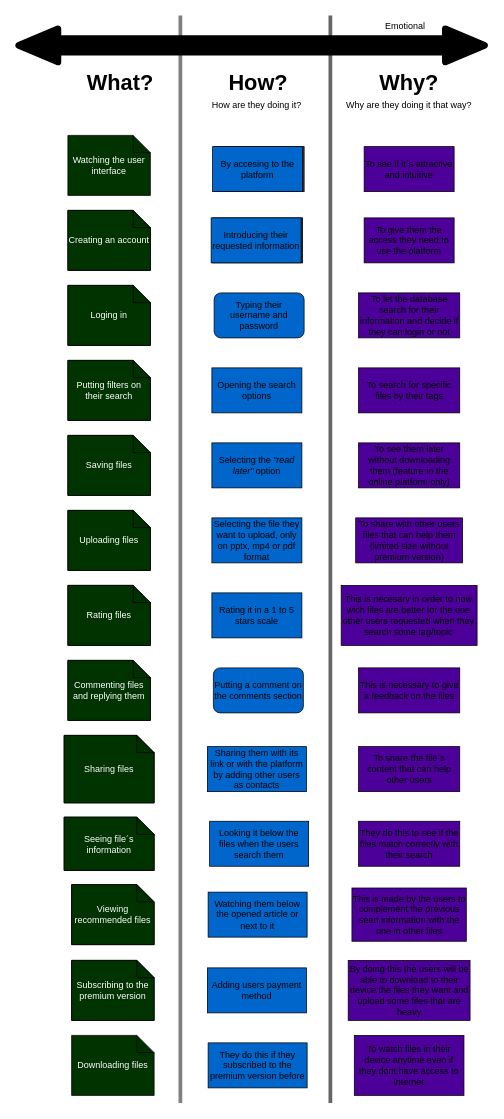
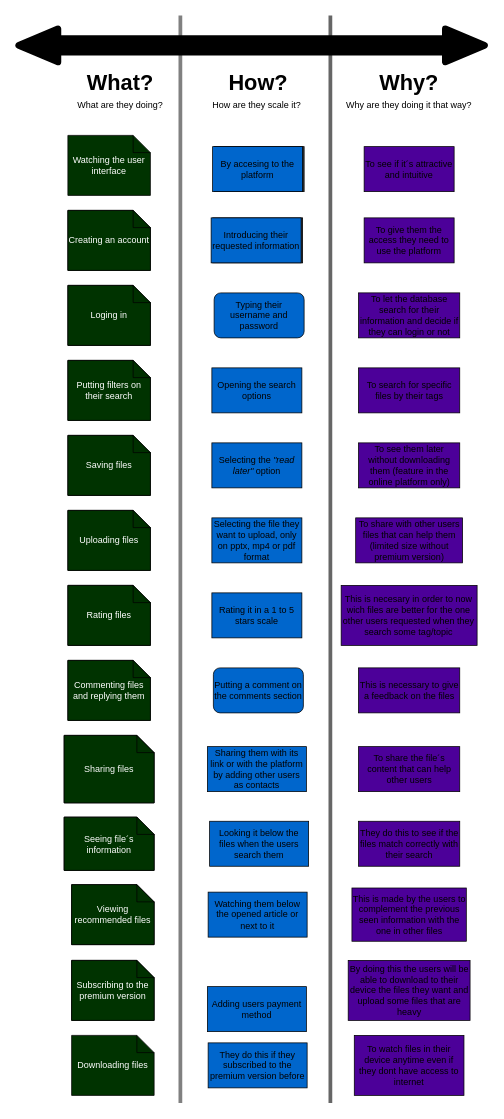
node "Emotional": moved (405, 27) -> (409, 45)
node "What are they doing?": added
node "How are they doing it?": label "How are they doing it?" -> "How are they scale it?"
node "Adding users payment method": moved (257, 990) -> (257, 1009)
